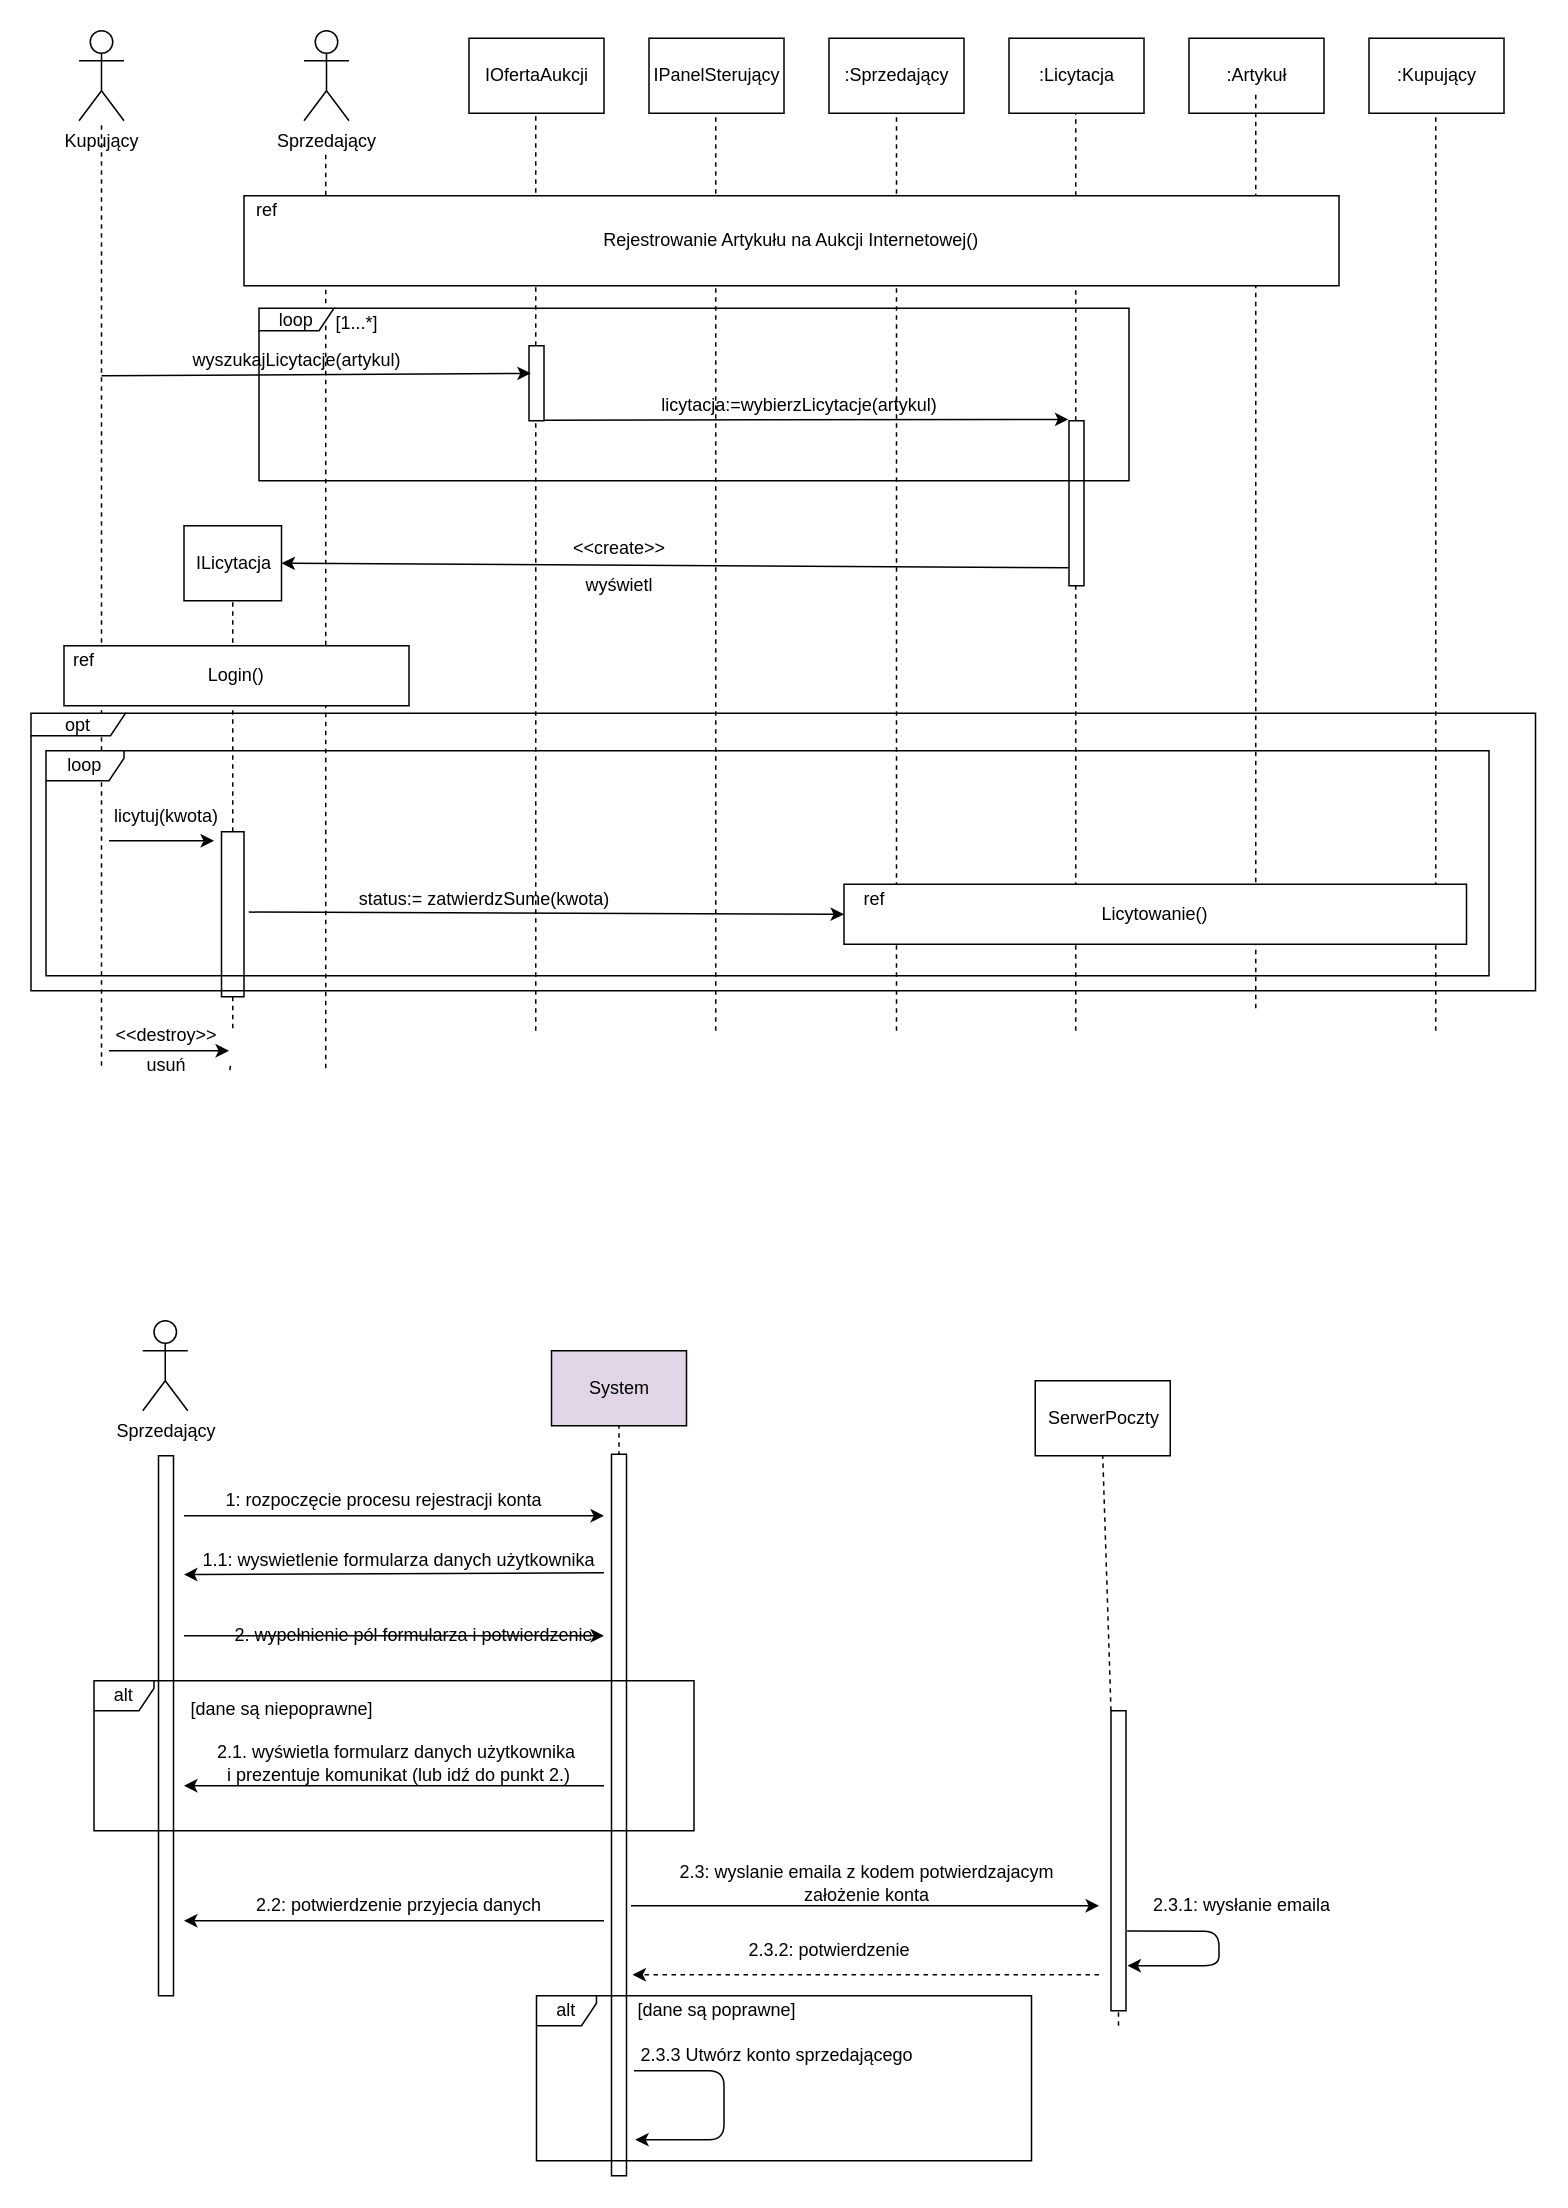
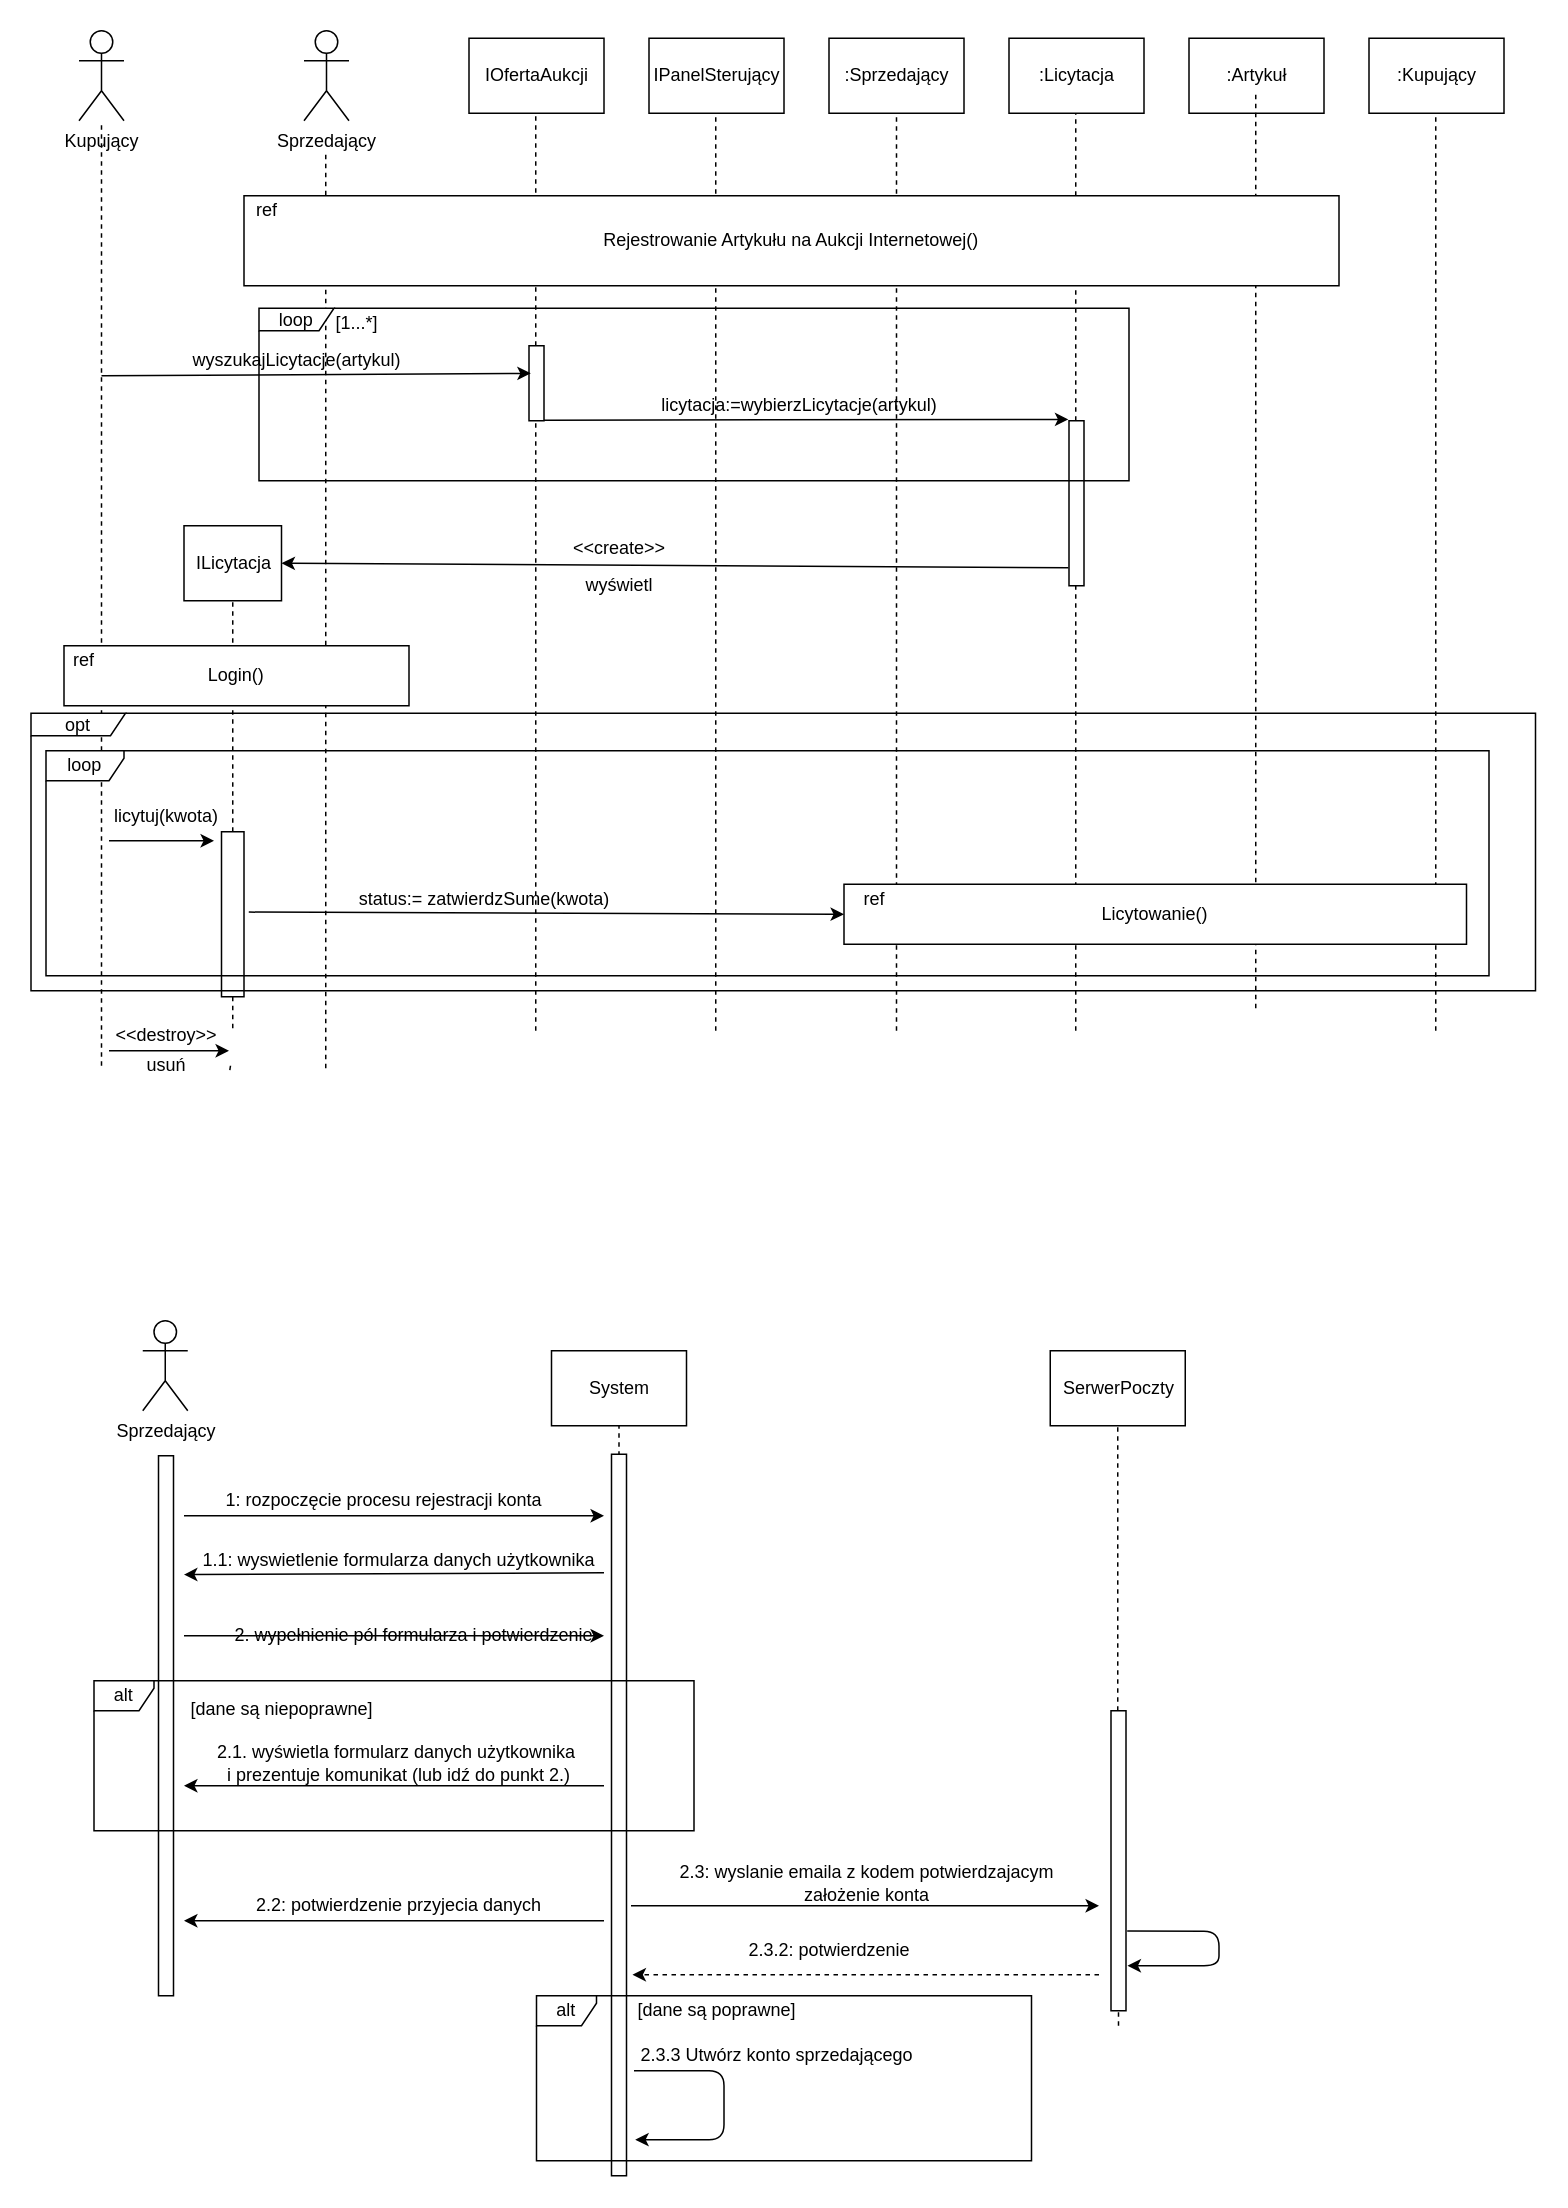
node "System": fillcolor #e1d5e7 -> #ffffff
node "SerwerPoczty": moved (1103, 1418) -> (1118, 1388)
node "2.3.1: wysłanie emaila": removed
